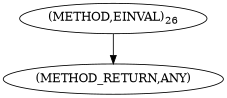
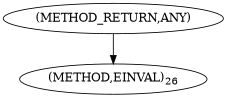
edge "(METHOD,EINVAL)" -> "(METHOD_RETURN,ANY)": reversed
